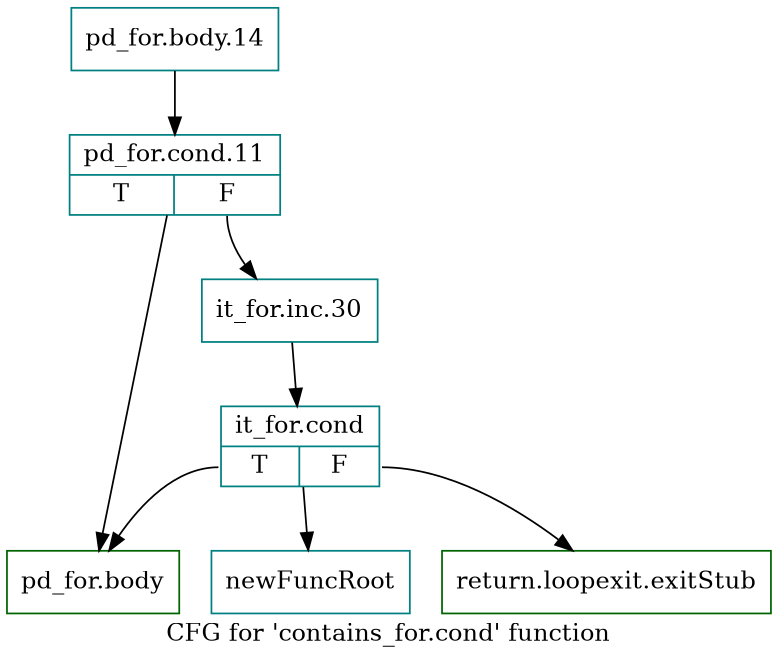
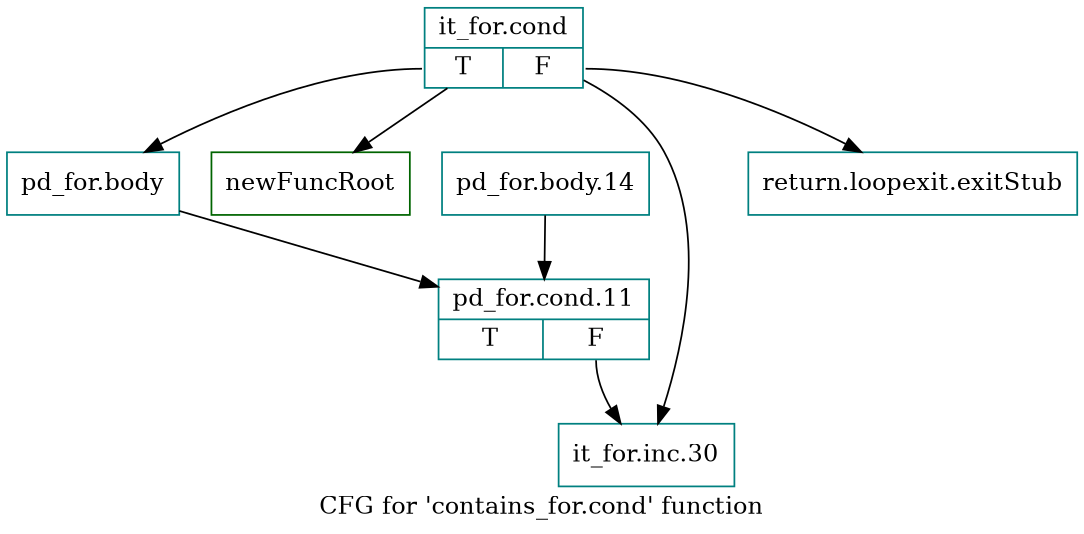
edge "it_for.inc.30" -> "it_for.cond": reversed
edge "pd_for.cond.11" -> "pd_for.body": reversed
node "pd_for.body": color darkgreen -> teal
node "newFuncRoot": color teal -> darkgreen
node "return.loopexit.exitStub": color darkgreen -> teal
